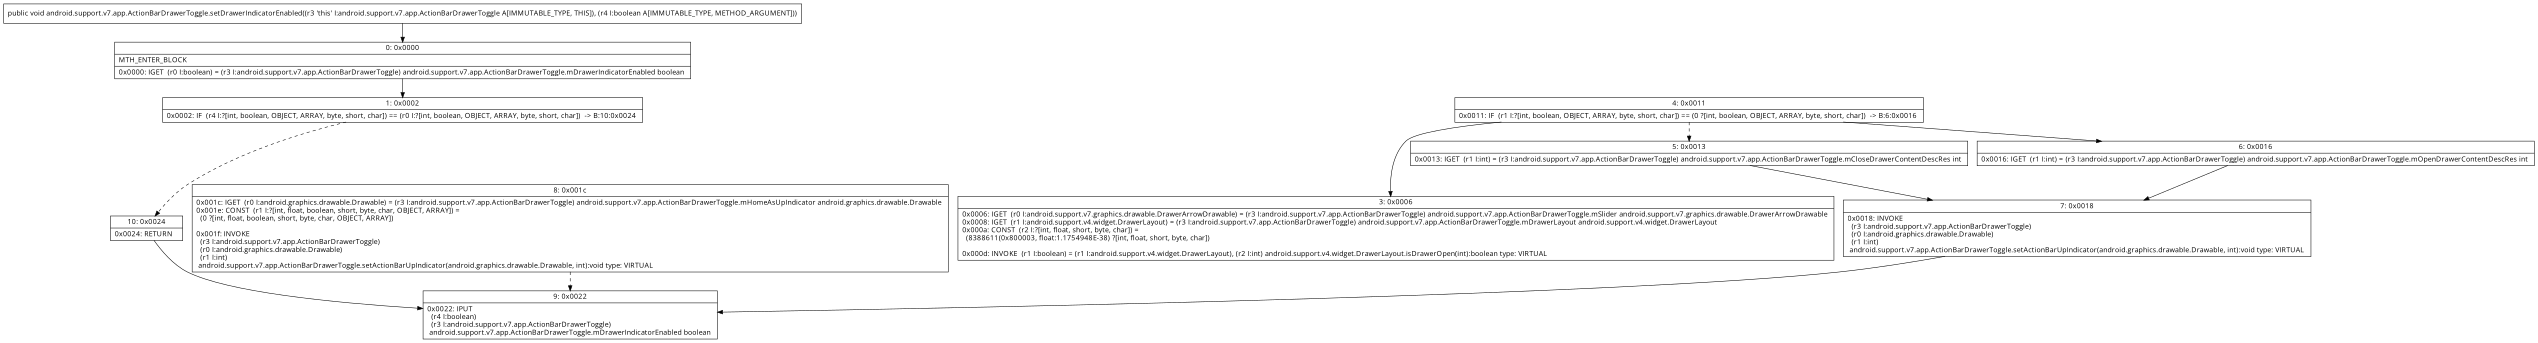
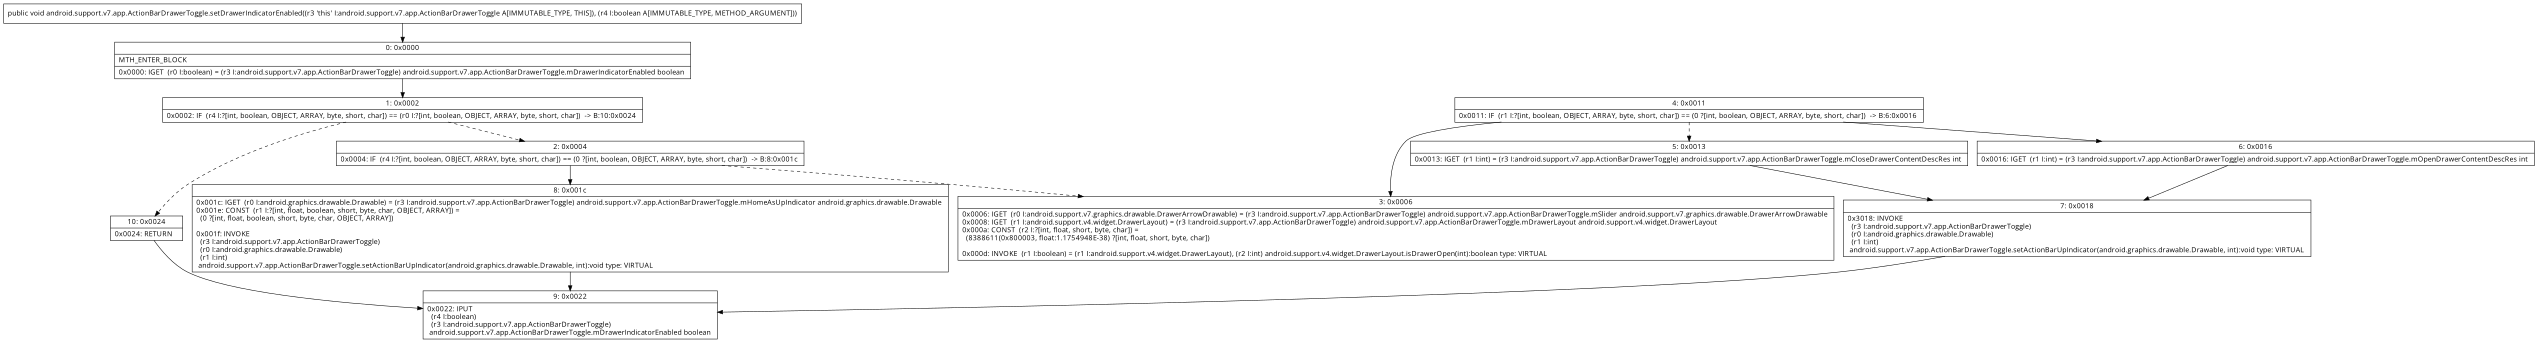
node "2: 0x0004": added
node "7: 0x0018": text "0x0018: INVOKE" -> "0x3018: INVOKE"
edge "8: 0x001c" -> "9: 0x0022": style dashed -> solid
